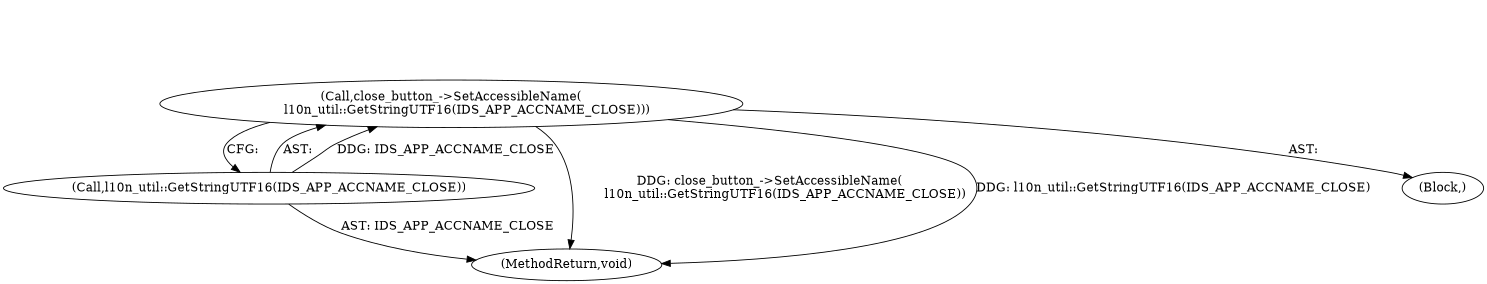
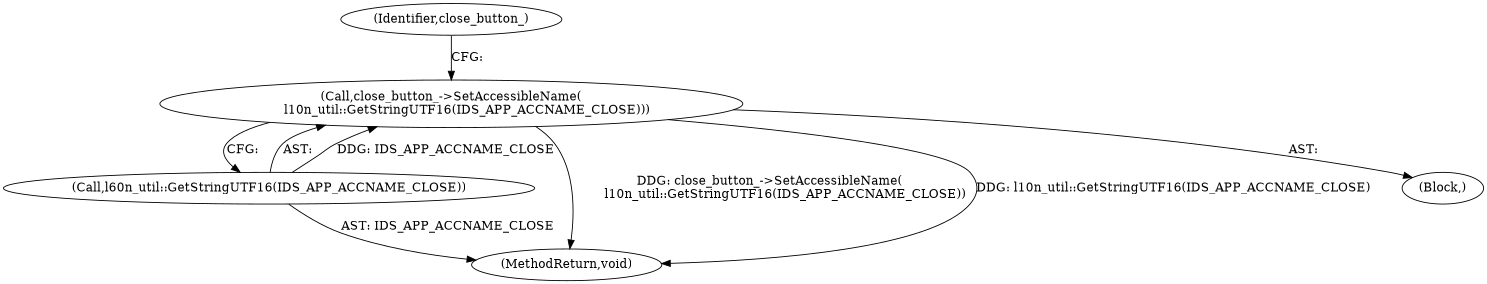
node "(Identifier,close_button_)": added
node "(Call,l10n_util::GetStringUTF16(IDS_APP_ACCNAME_CLOSE))": label "(Call,l10n_util::GetStringUTF16(IDS_APP_ACCNAME_CLOSE))" -> "(Call,l60n_util::GetStringUTF16(IDS_APP_ACCNAME_CLOSE))"
